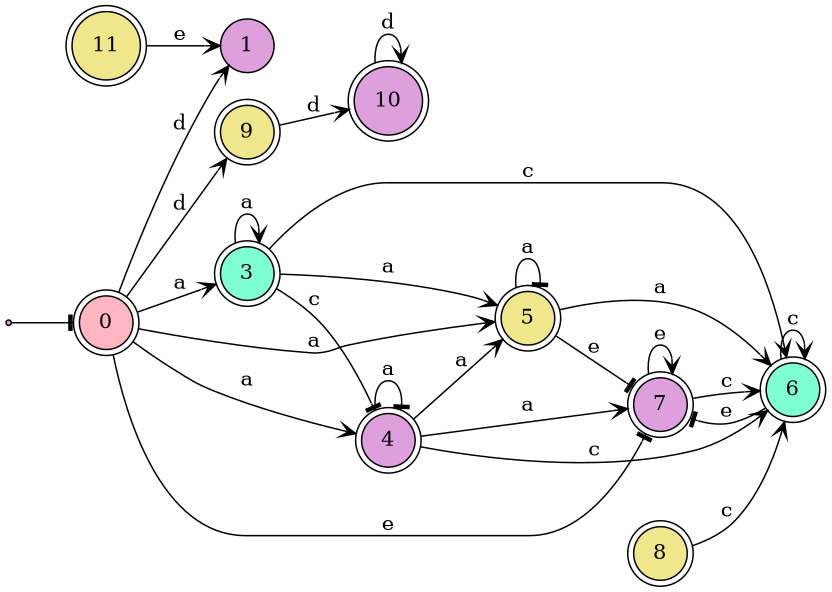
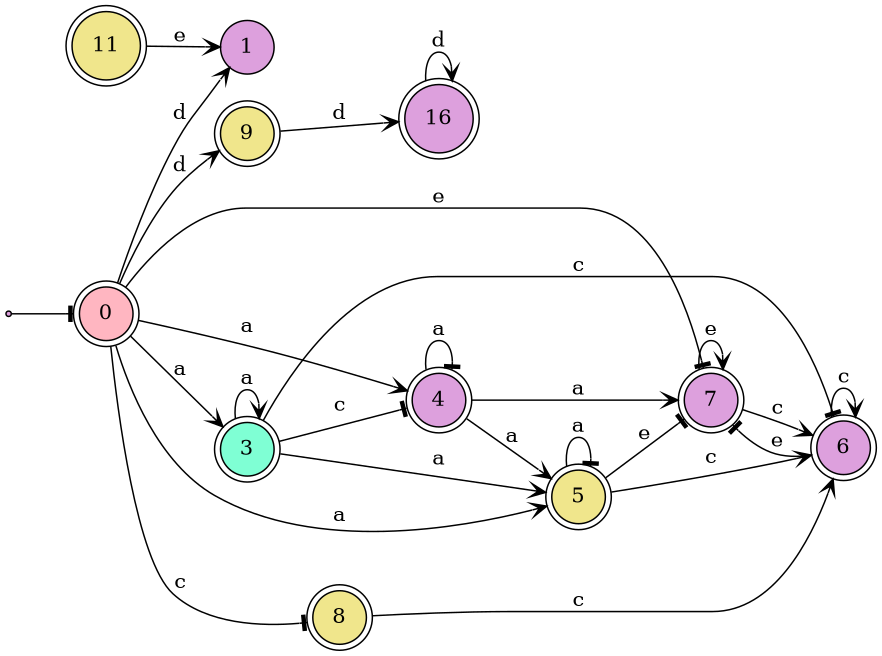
node "10": label "10" -> "16"
edge "3" -> "6": arrowhead vee -> tee
edge "5" -> "6": label "a" -> "c"
node "6": fillcolor aquamarine -> plum
edge "4" -> "6": removed, label "c"
edge "0" -> "8": added, label "c"
